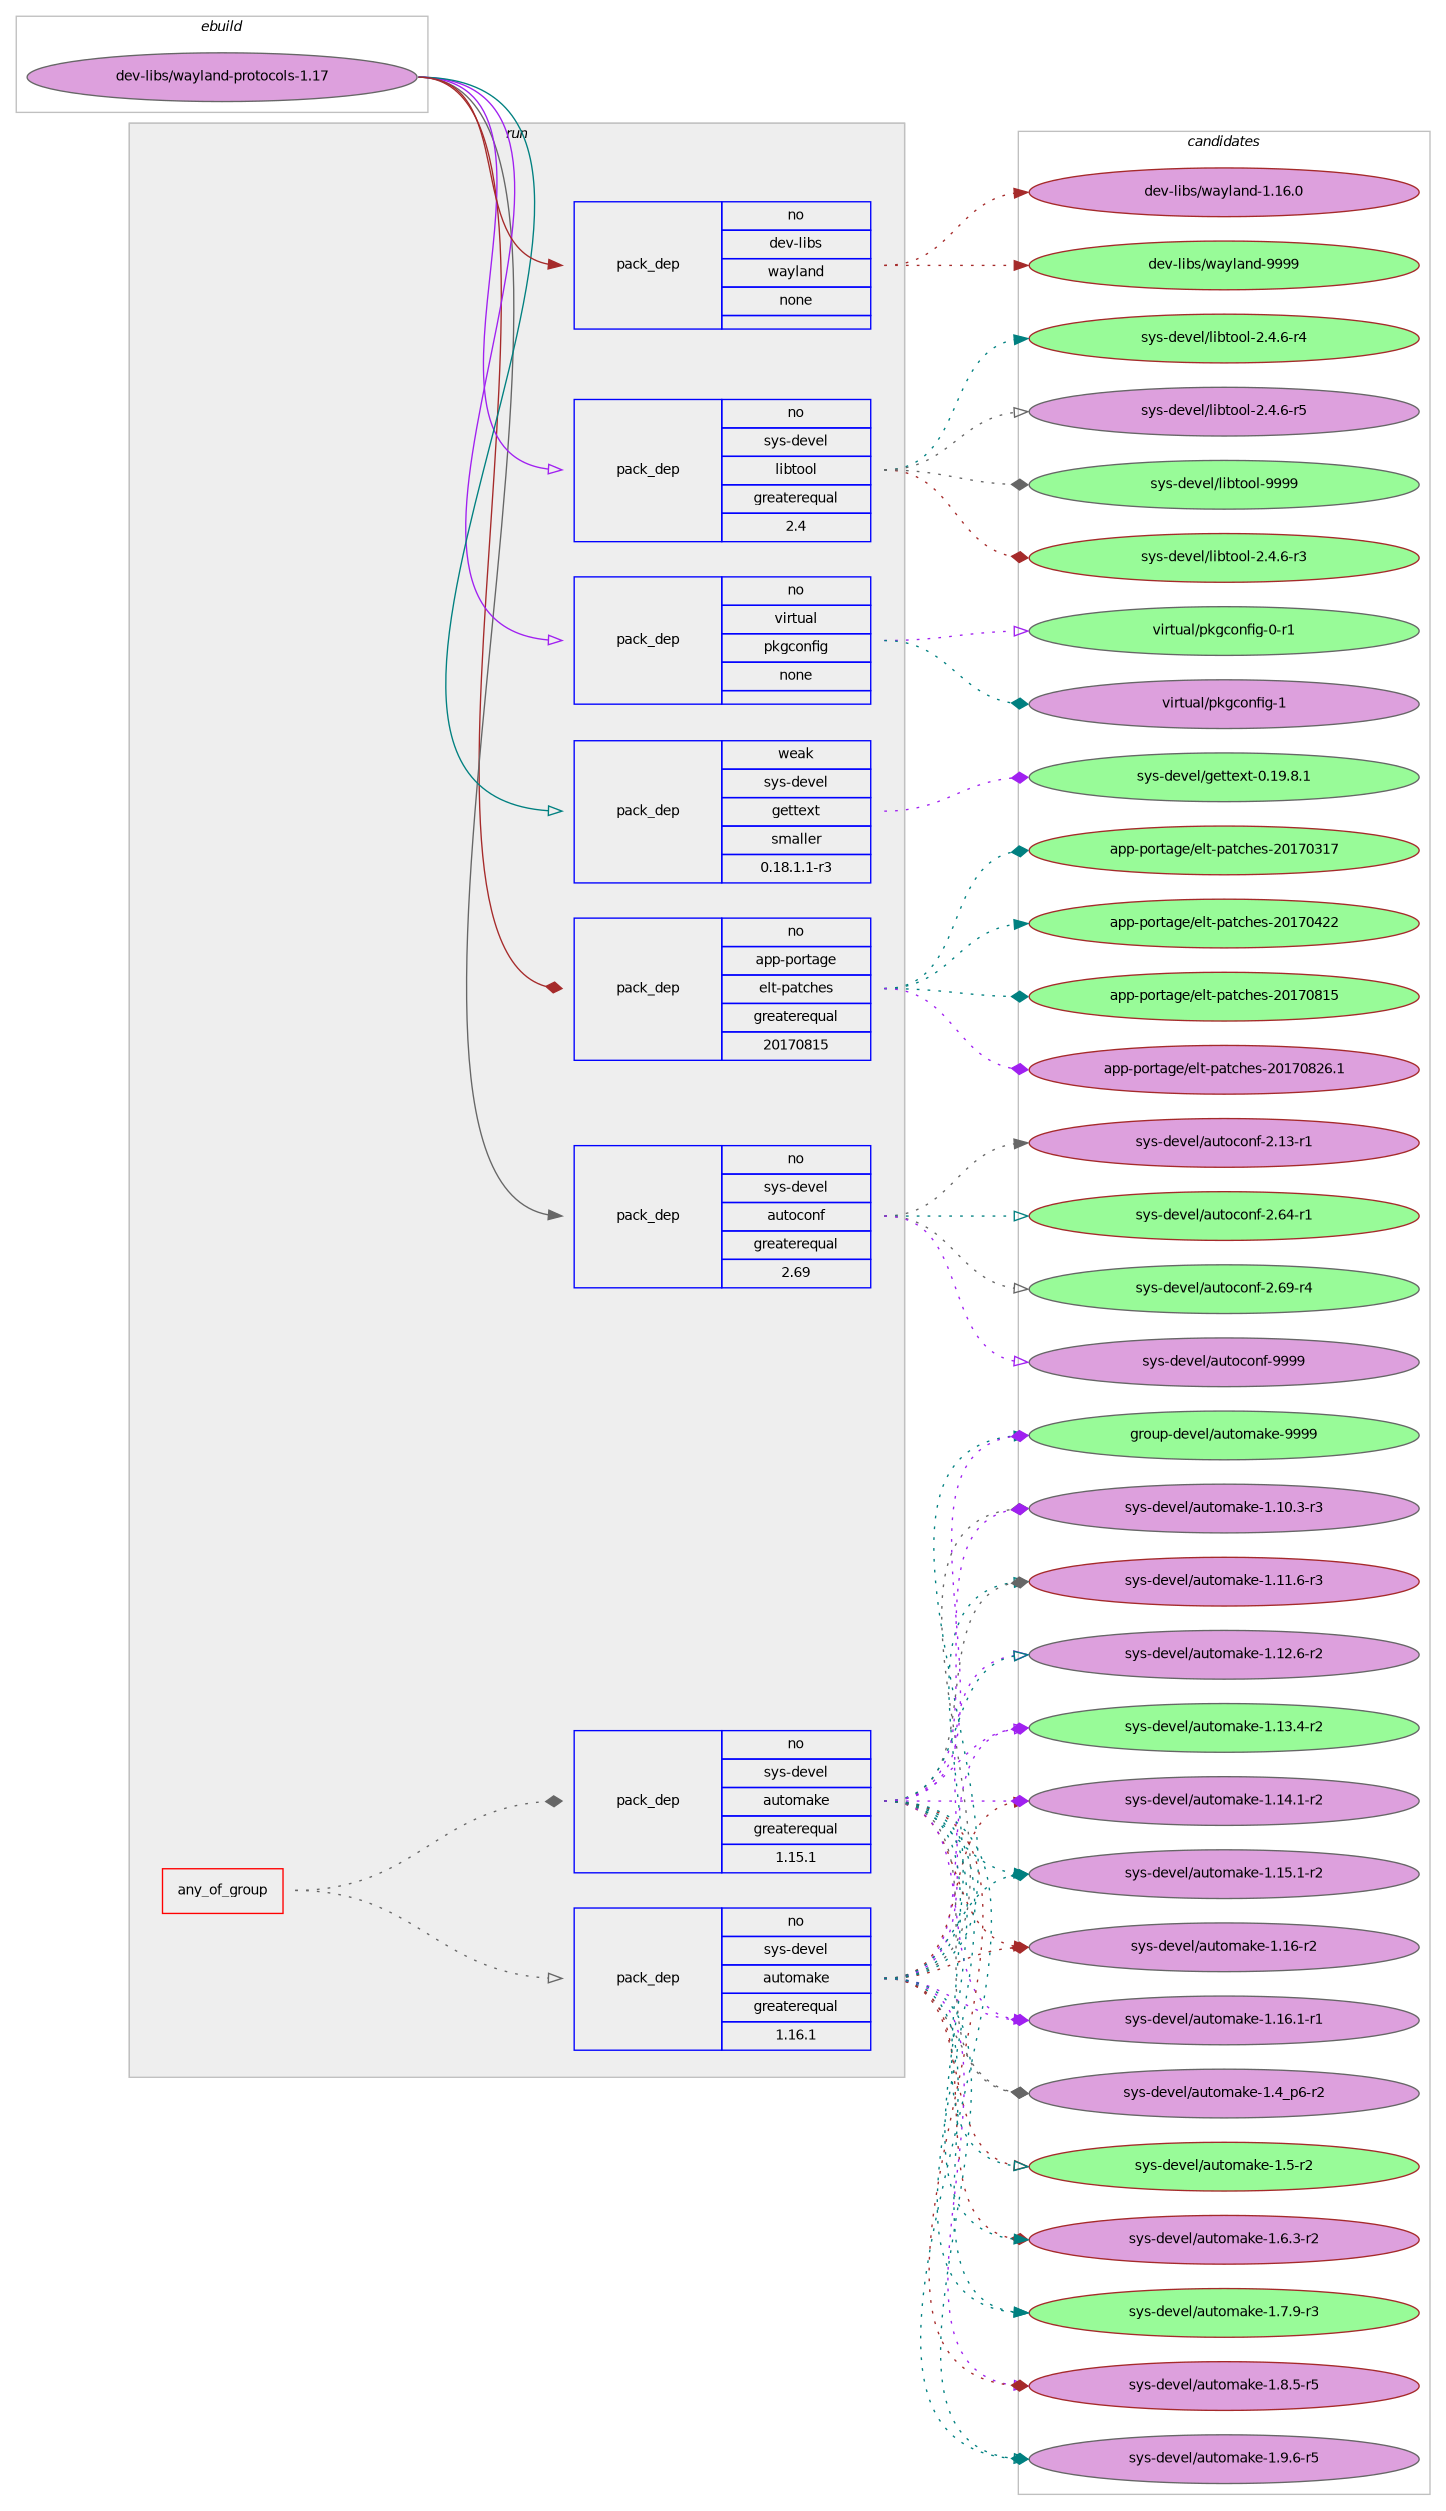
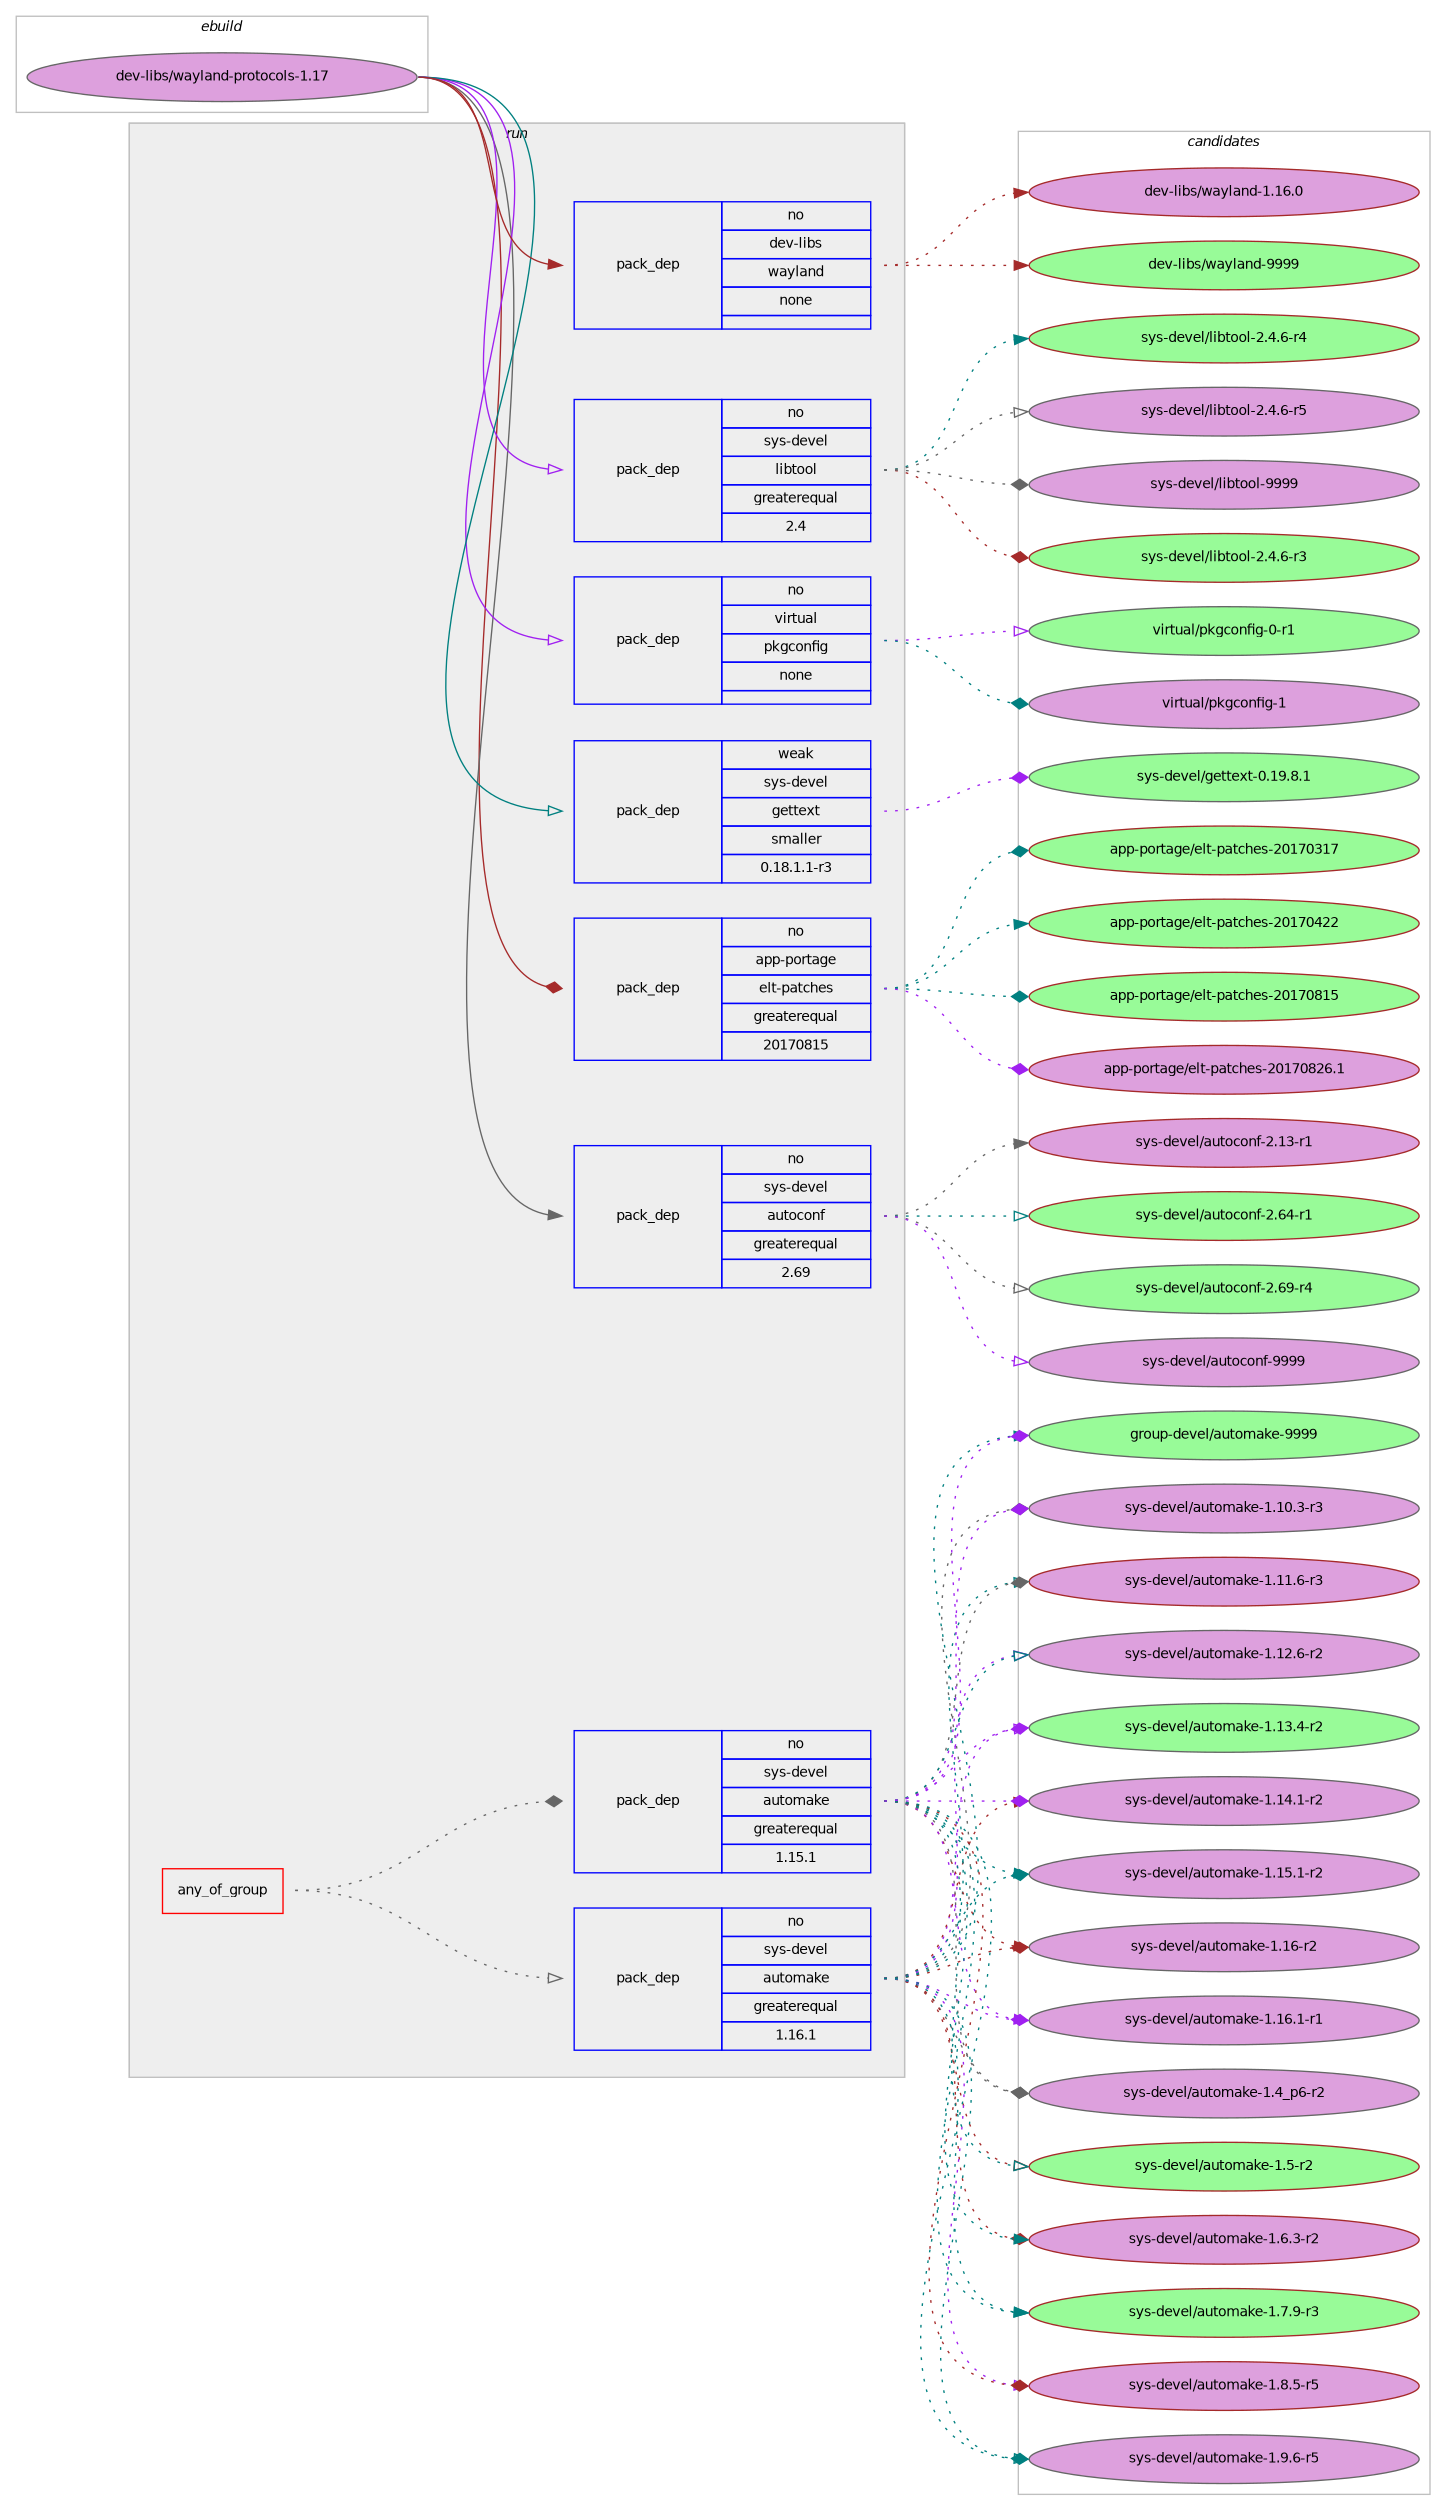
node "sys-devel/libtool-9999": fillcolor palegreen -> plum
